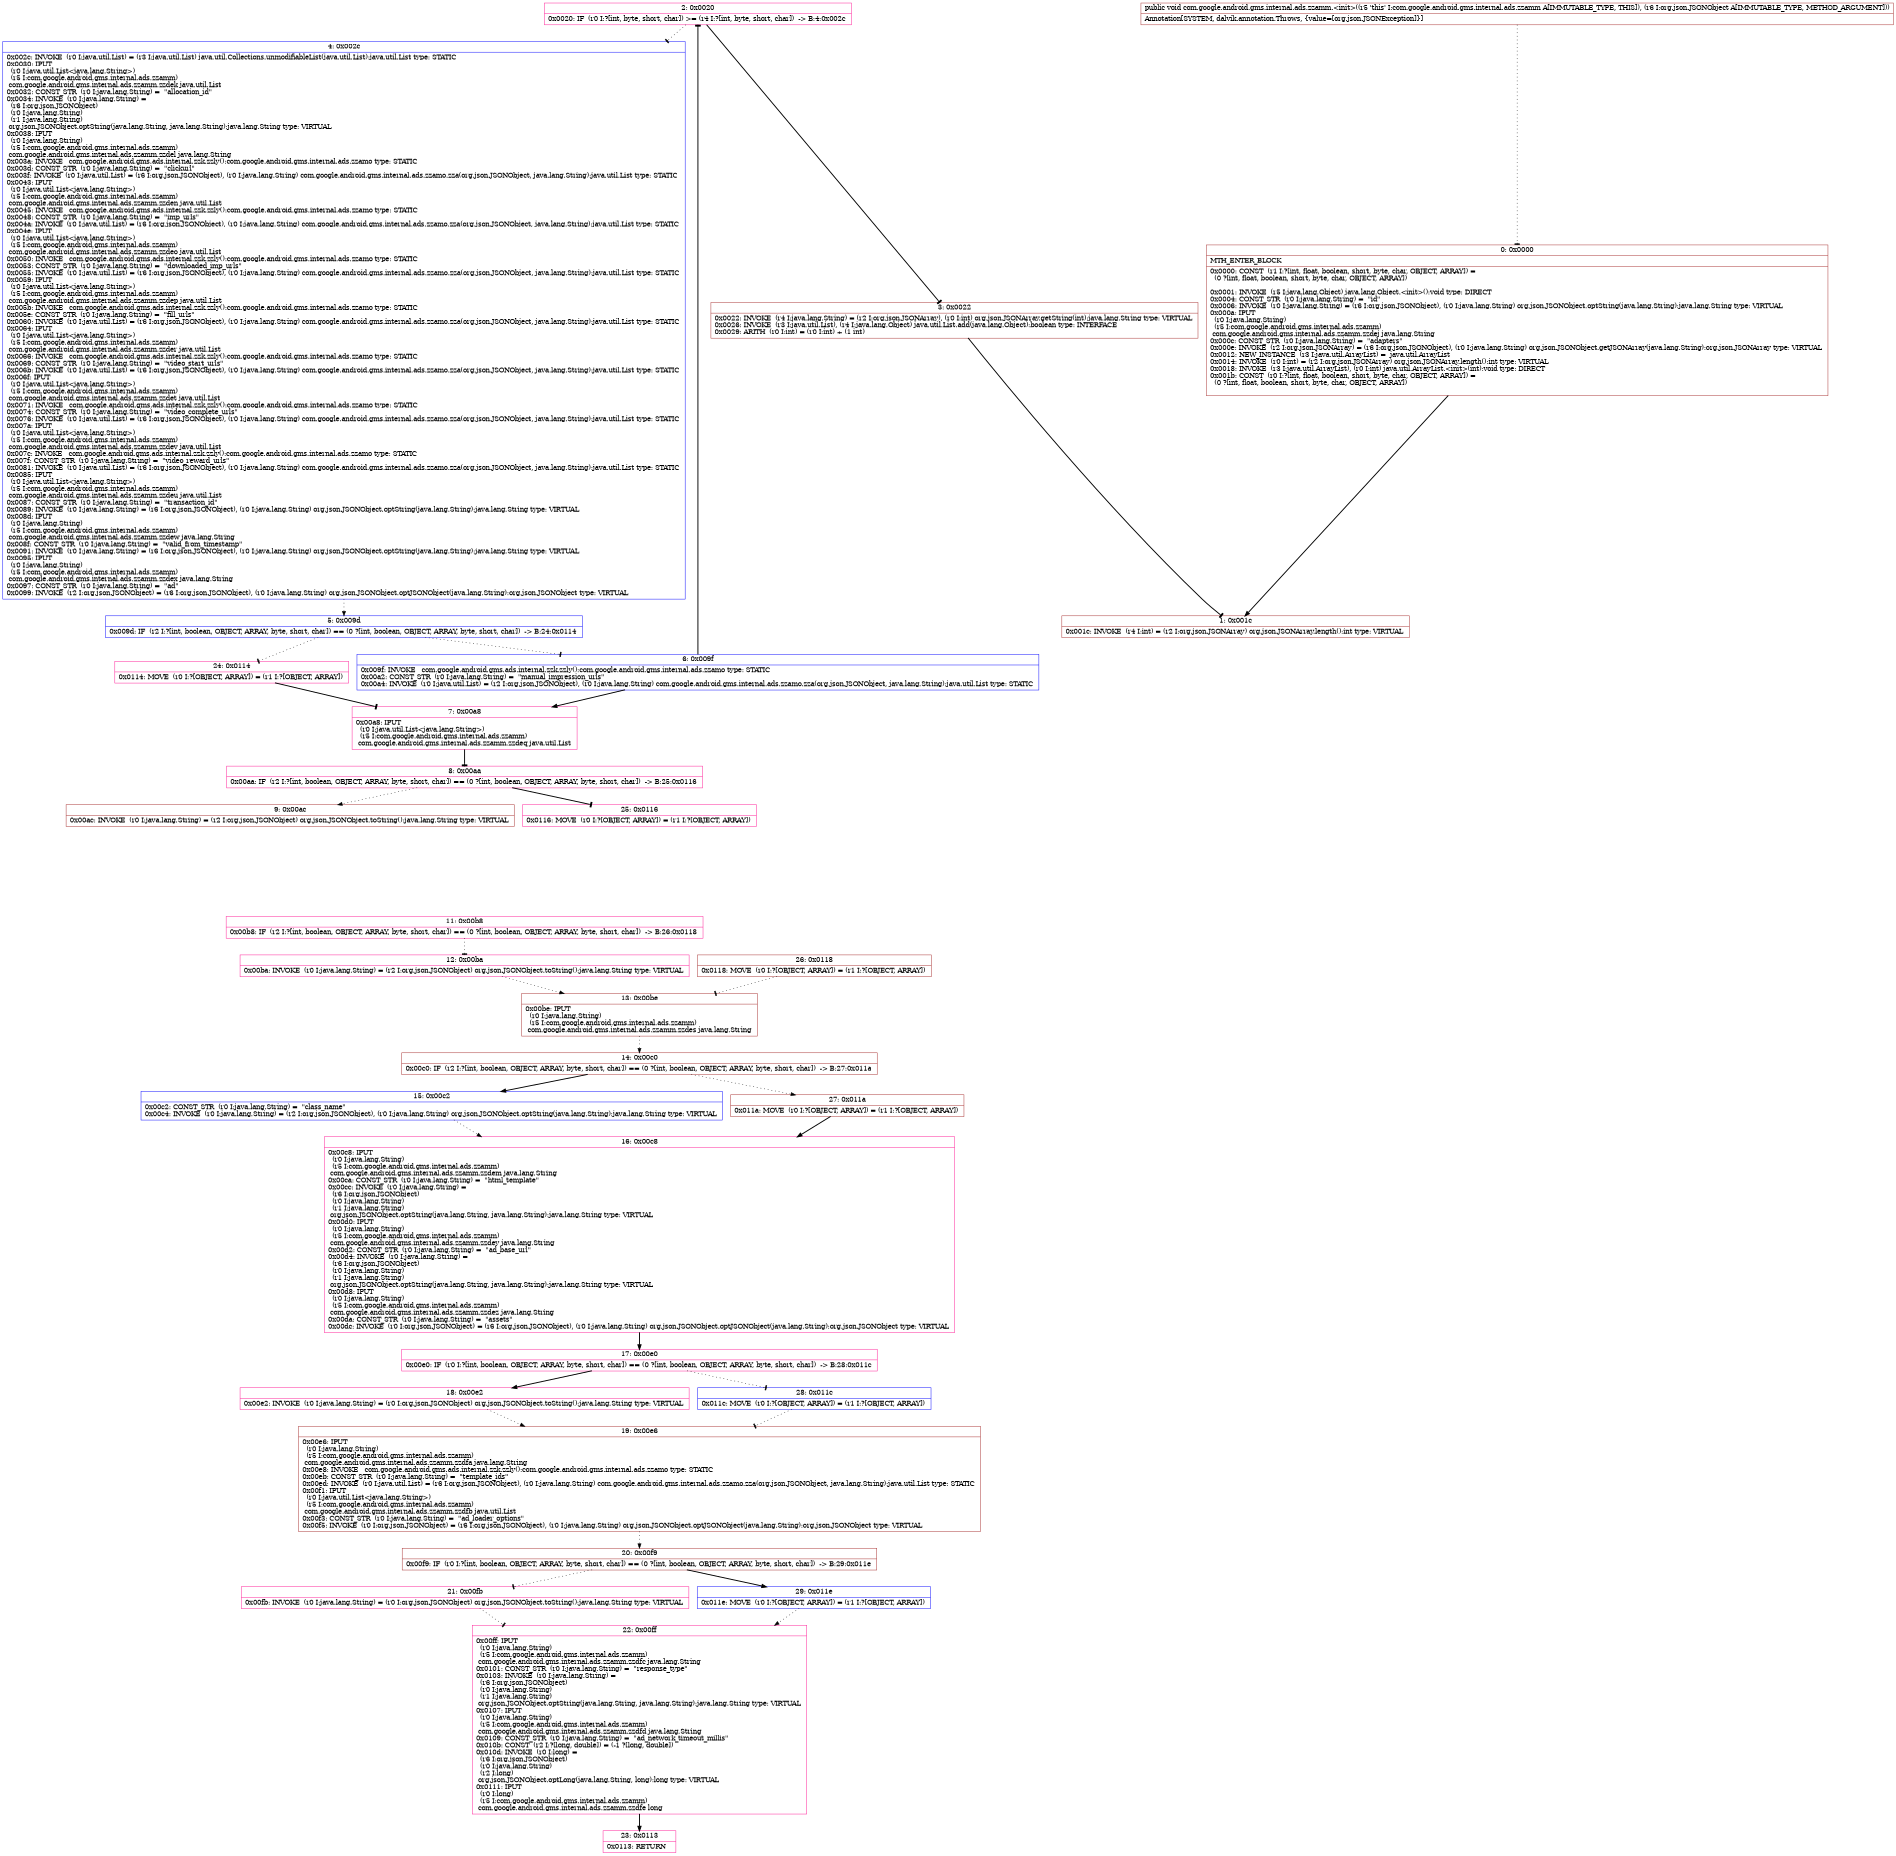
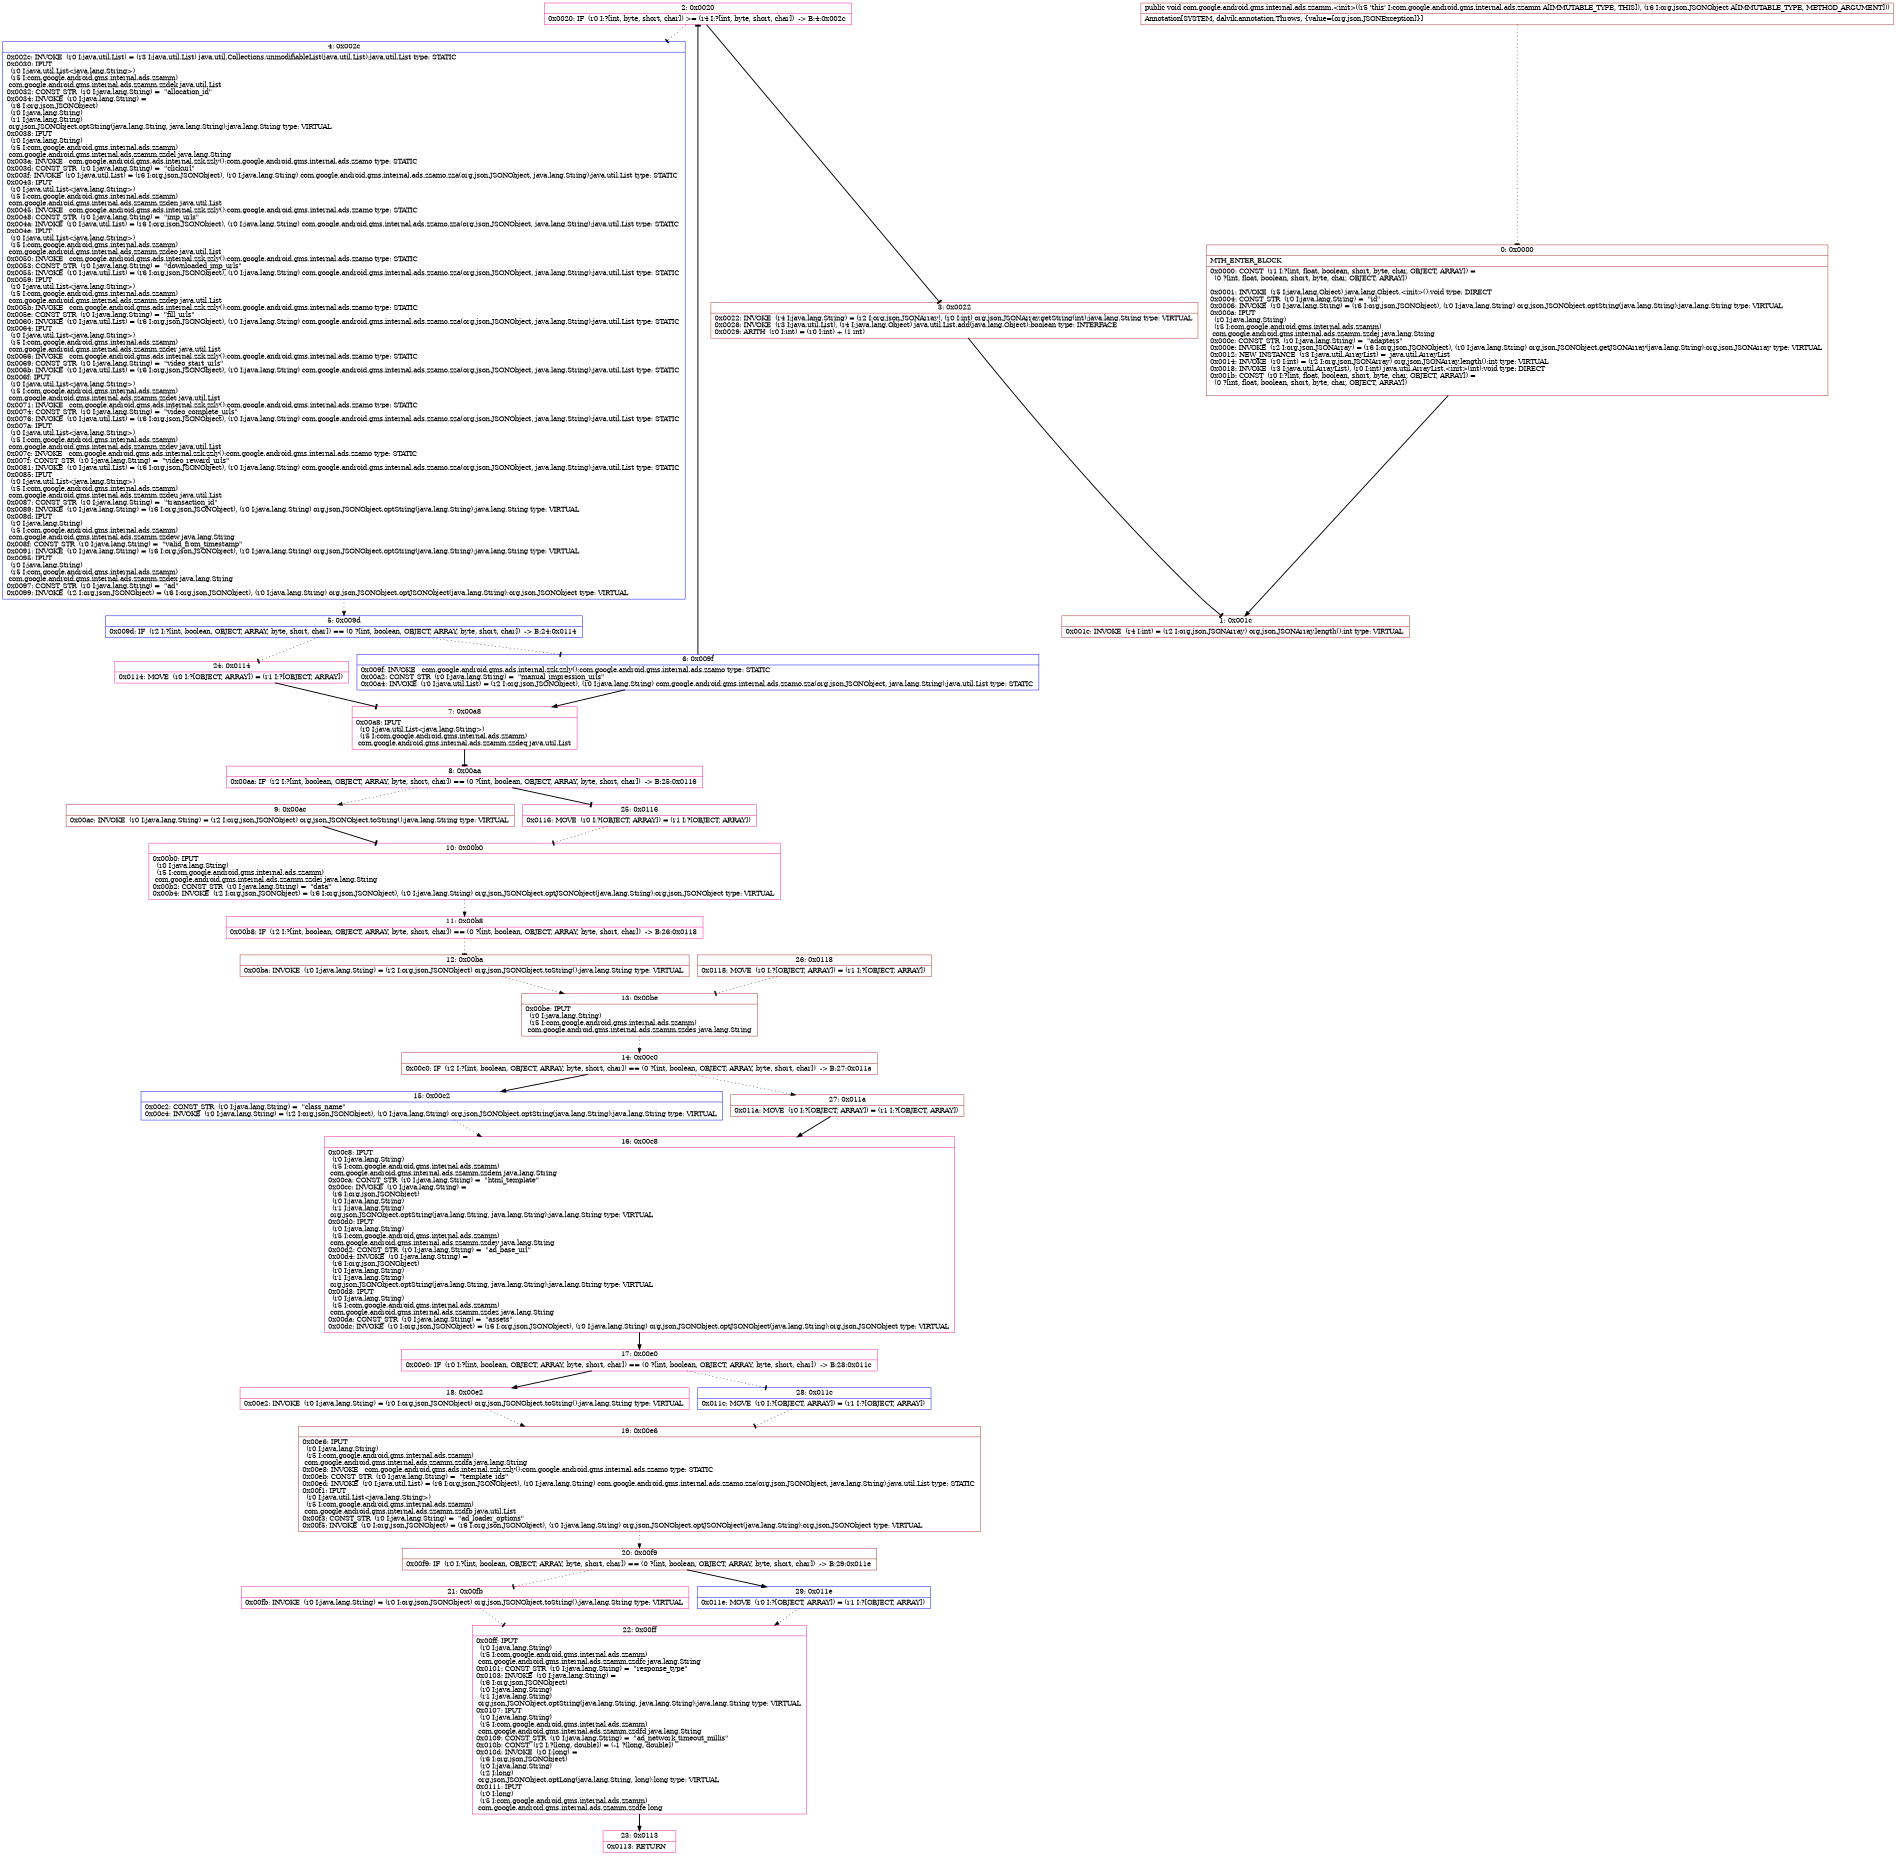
node "10: 0x00b0": added
node "12: 0x00ba": color deeppink -> brown
